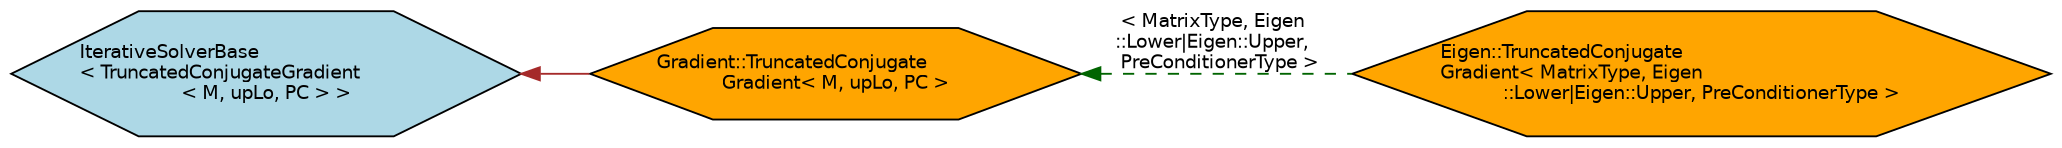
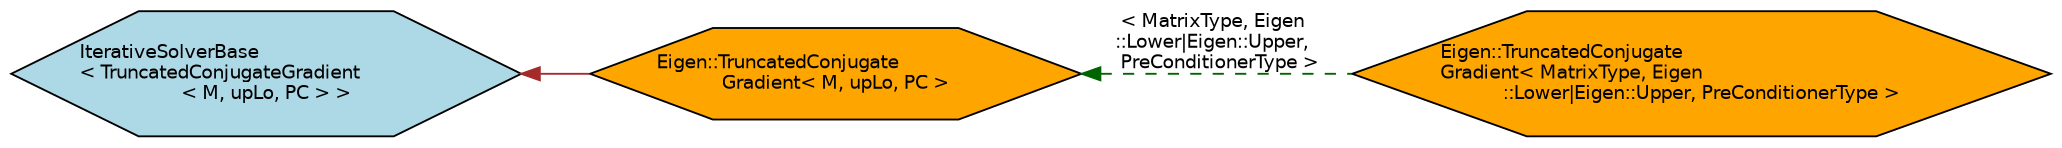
node "Gradient::TruncatedConjugate Gradient< M, upLo, PC >": label "Gradient::TruncatedConjugate Gradient< M, upLo, PC >" -> "Eigen::TruncatedConjugate Gradient< M, upLo, PC >"
